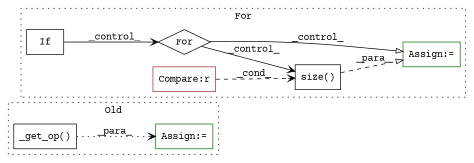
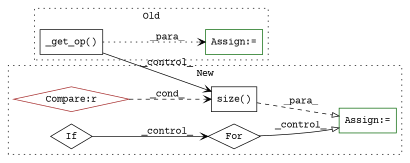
cluster "For": label "For" -> "New"
node "If": shape box -> diamond
edge "For" -> "size()": now "_get_op()" -> "size()"
node "Compare:r": shape box -> diamond
